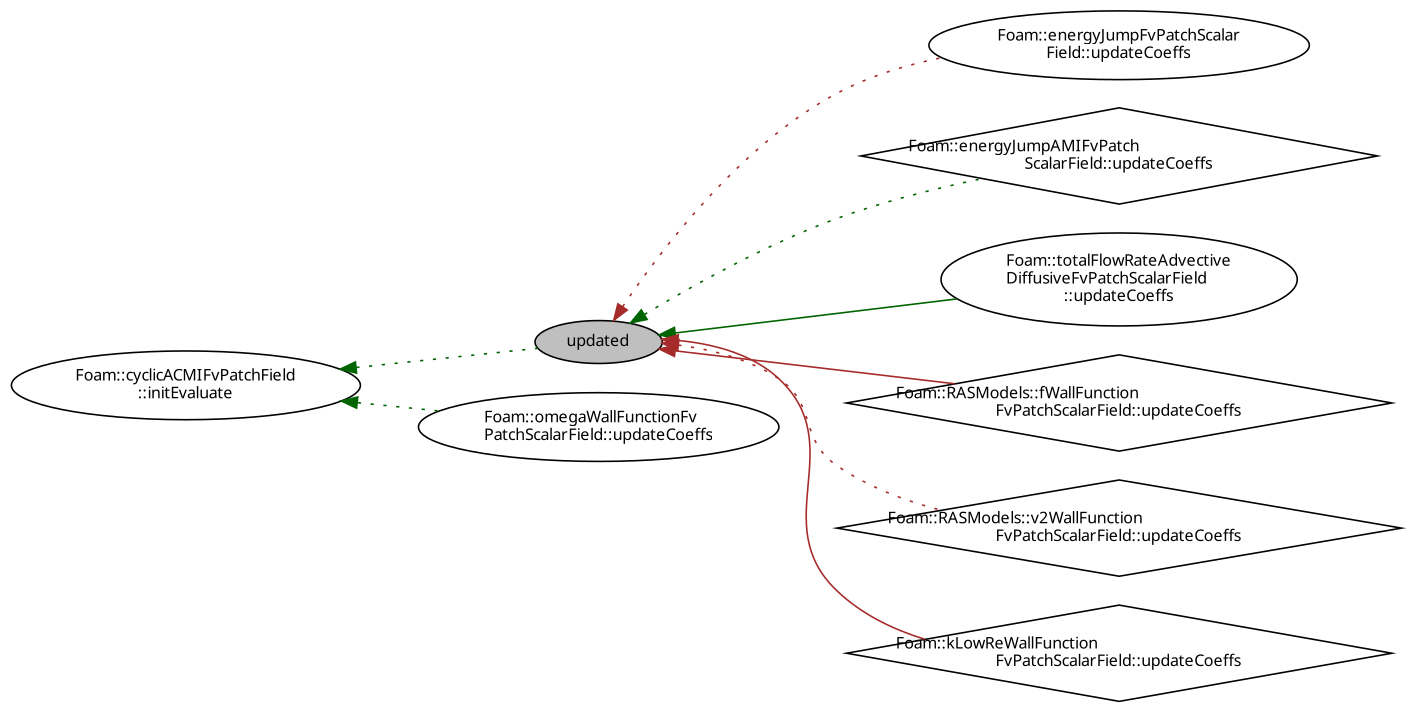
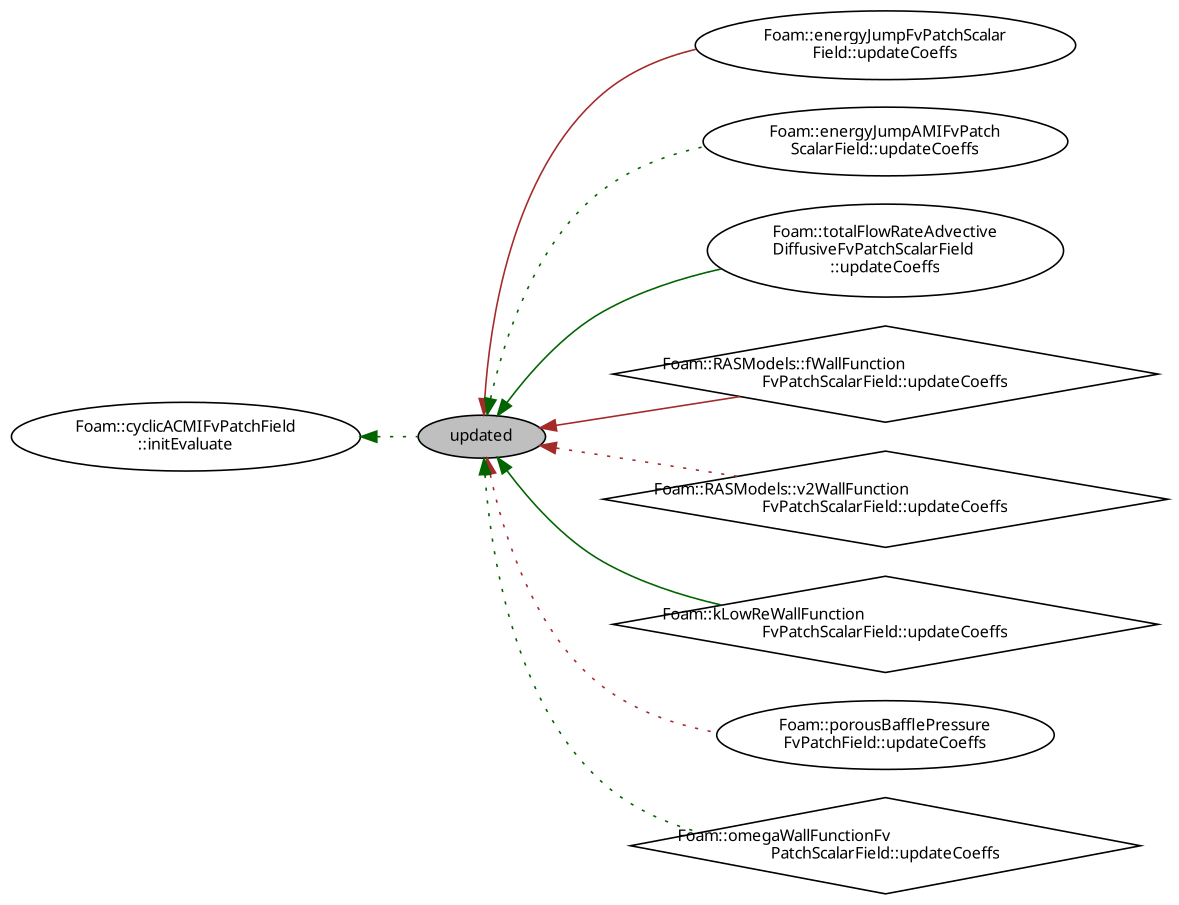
edge "Foam::energyJumpFvPatchScalar Field::updateCoeffs" -> "updated": style dotted -> solid
node "Foam::energyJumpAMIFvPatch ScalarField::updateCoeffs": shape diamond -> ellipse
edge "Foam::omegaWallFunctionFv PatchScalarField::updateCoeffs" -> "Foam::cyclicACMIFvPatchField ::initEvaluate": now "Foam::omegaWallFunctionFv PatchScalarField::updateCoeffs" -> "updated"
node "Foam::omegaWallFunctionFv PatchScalarField::updateCoeffs": shape ellipse -> diamond
edge "Foam::kLowReWallFunction FvPatchScalarField::updateCoeffs" -> "updated": color brown -> darkgreen
node "Foam::porousBafflePressure FvPatchField::updateCoeffs": added
